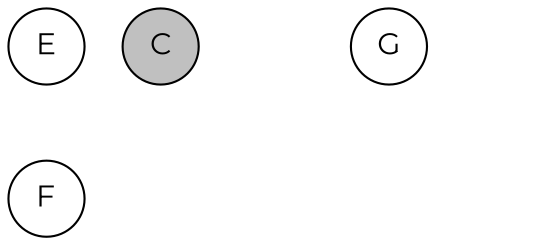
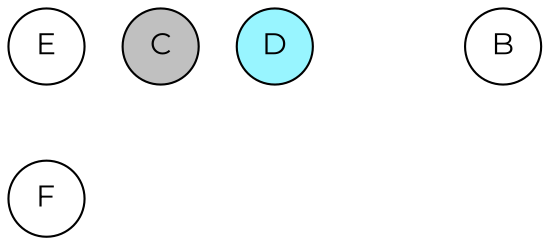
node "D": added
node "G": removed
node "B": added
